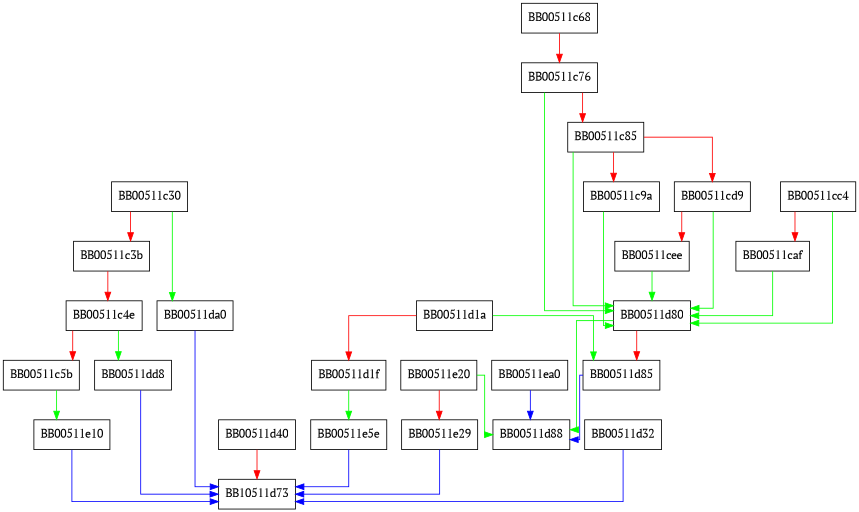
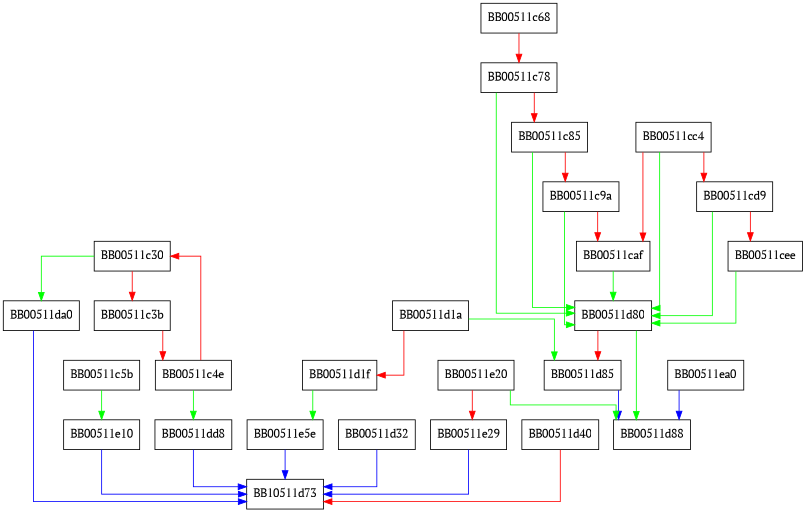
node "BB00511c76": label "BB00511c76" -> "BB00511c78"
edge "BB00511c85" -> "BB00511cd9": now "BB00511cc4" -> "BB00511cd9"
edge "BB00511c9a" -> "BB00511caf": added
edge "BB00511c4e" -> "BB00511c5b": now "BB00511c4e" -> "BB00511c30"
